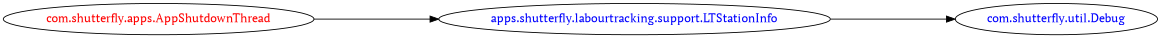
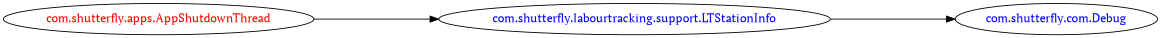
node "apps.shutterfly.labourtracking.support.LTStationInfo": label "apps.shutterfly.labourtracking.support.LTStationInfo" -> "com.shutterfly.labourtracking.support.LTStationInfo"
node "com.shutterfly.util.Debug": label "com.shutterfly.util.Debug" -> "com.shutterfly.com.Debug"
